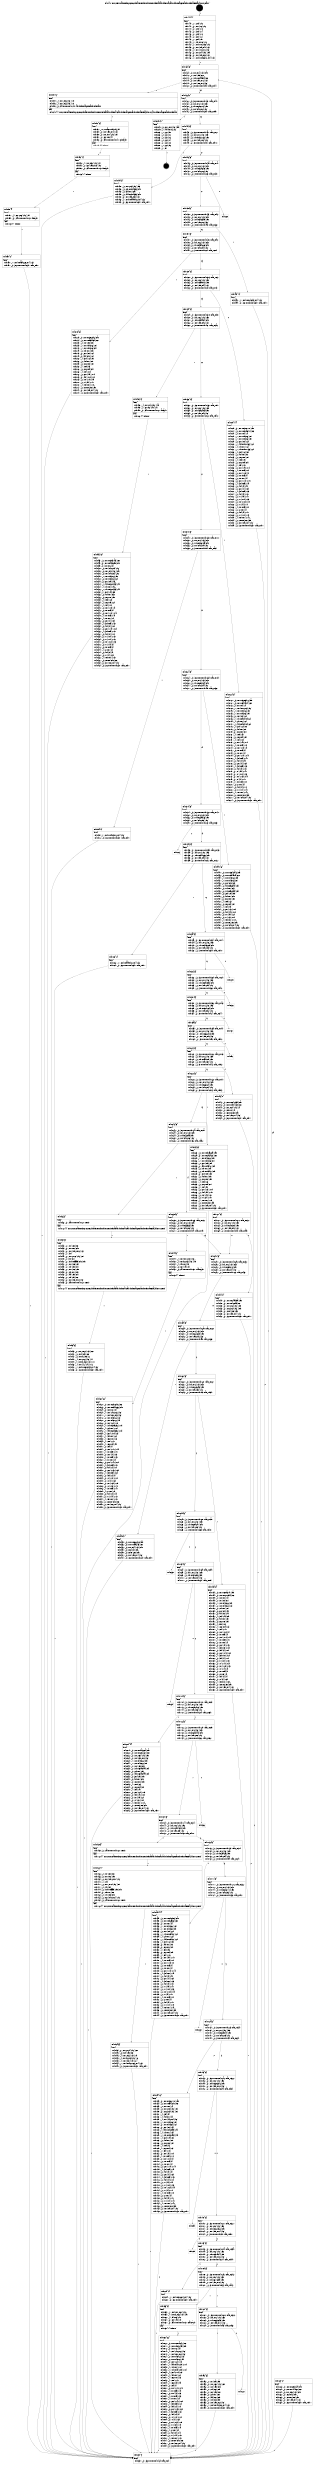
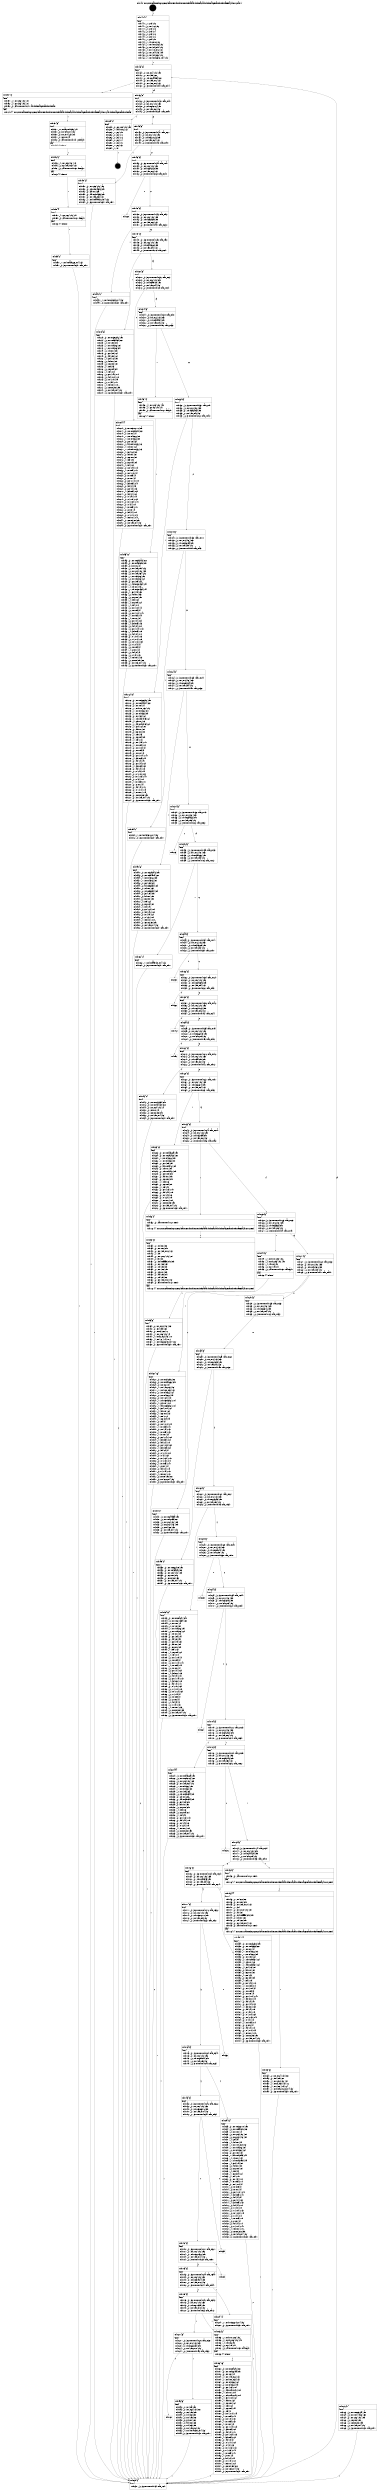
edge "0x40165e [25]" -> "0x401690 [25]": now "0x40165e [25]" -> "0x401677 [25]"
